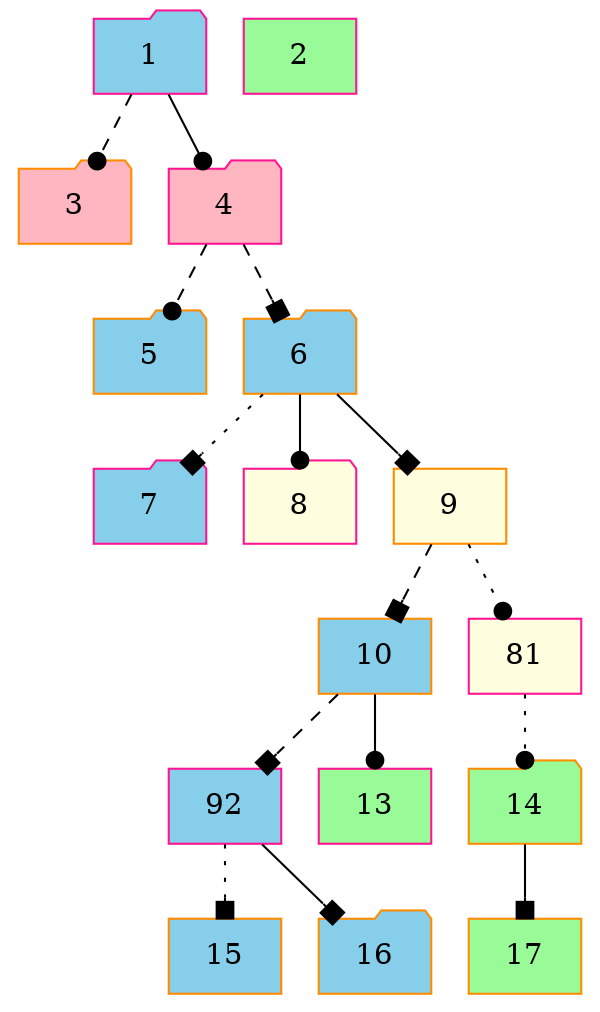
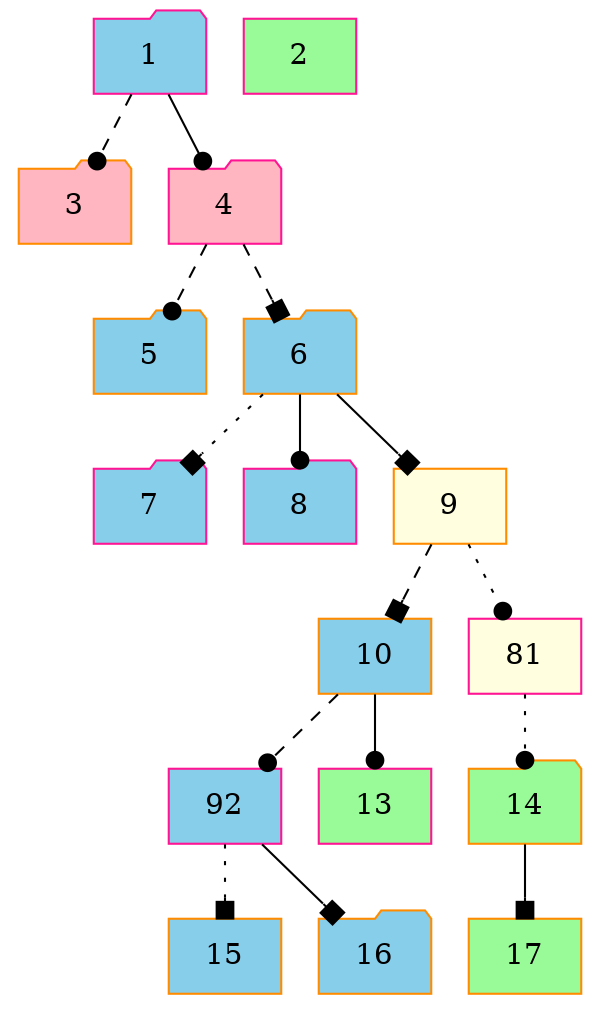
node "8": fillcolor lightyellow -> skyblue
edge "10" -> "92": arrowhead box -> dot
